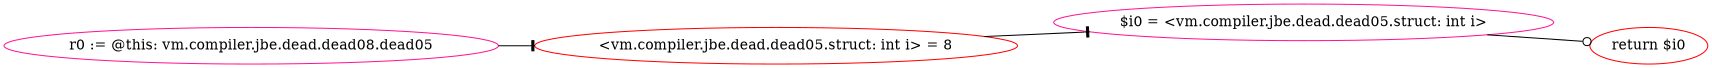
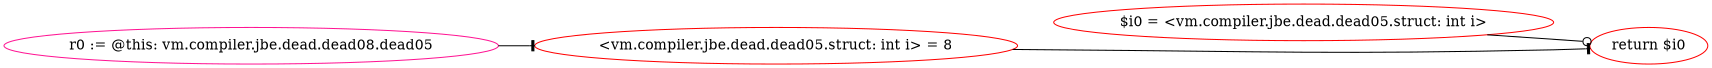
node "$i0 = <vm.compiler.jbe.dead.dead05.struct: int i>": color deeppink -> red
edge "<vm.compiler.jbe.dead.dead05.struct: int i> = 8" -> "$i0 = <vm.compiler.jbe.dead.dead05.struct: int i>": now "<vm.compiler.jbe.dead.dead05.struct: int i> = 8" -> "return $i0"
